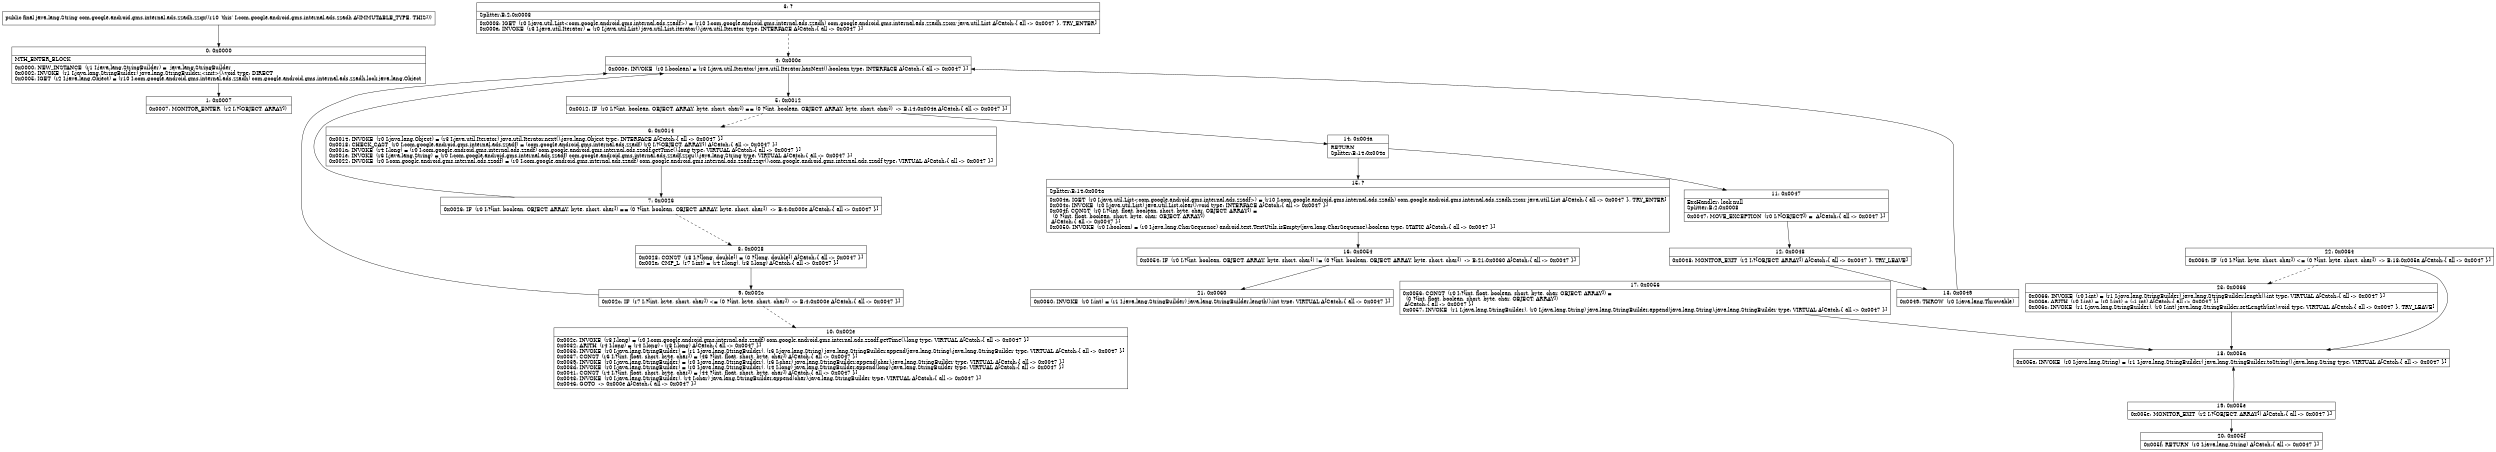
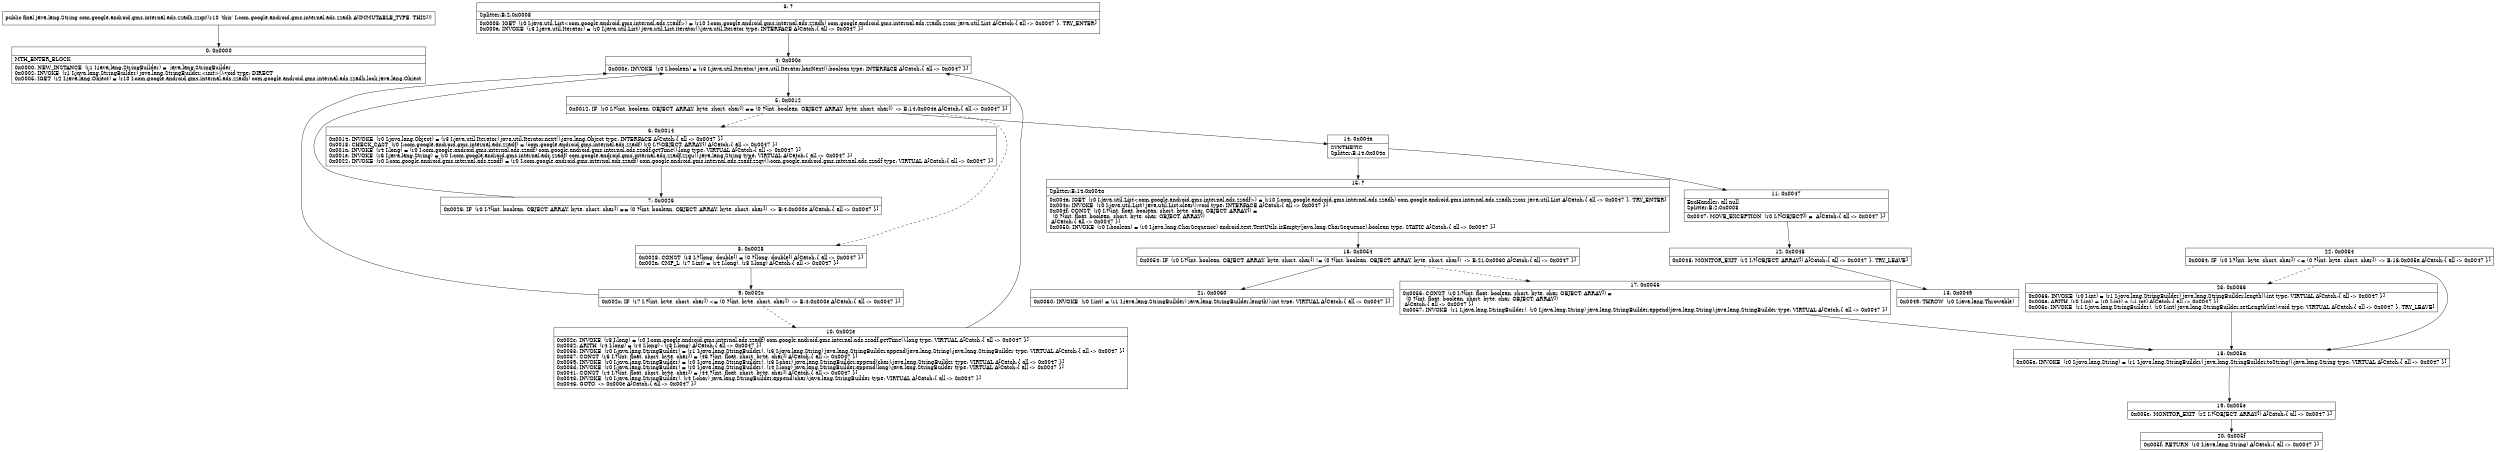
edge "3: ?" -> "4: 0x000e": style dashed -> solid
edge "13: 0x0049" -> "4: 0x000e": now "10: 0x002e" -> "4: 0x000e"
node "1: 0x0007": removed
node "14: 0x004a": text "RETURN" -> "SYNTHETIC"
node "11: 0x0047": text "ExcHandler: lock null" -> "ExcHandler: all null"
edge "7: 0x0026" -> "8: 0x0028": now "5: 0x0012" -> "8: 0x0028"
edge "16: 0x0054" -> "17: 0x0056": added
edge "19: 0x005e" -> "18: 0x005a": reversed
